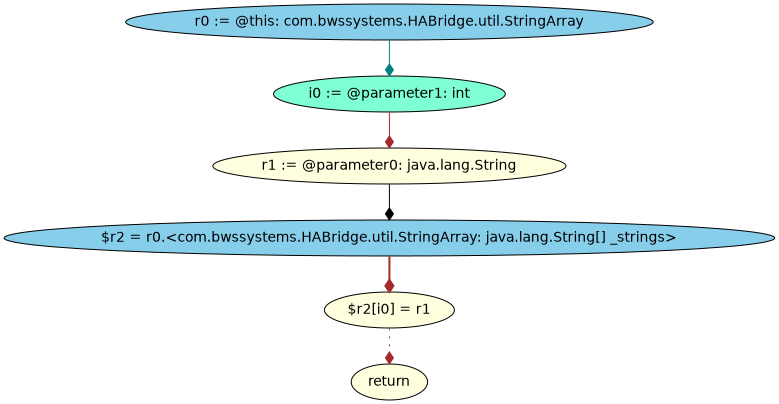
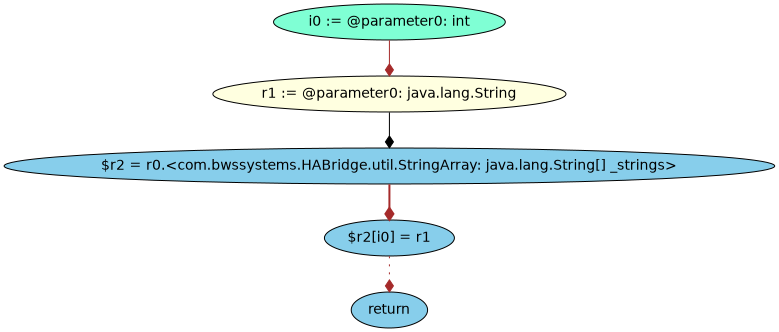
node "r0 := @this: com.bwssystems.HABridge.util.StringArray": removed
node "i0 := @parameter1: int": label "i0 := @parameter1: int" -> "i0 := @parameter0: int"
node "$r2[i0] = r1": fillcolor lightyellow -> skyblue
node "return": fillcolor lightyellow -> skyblue
